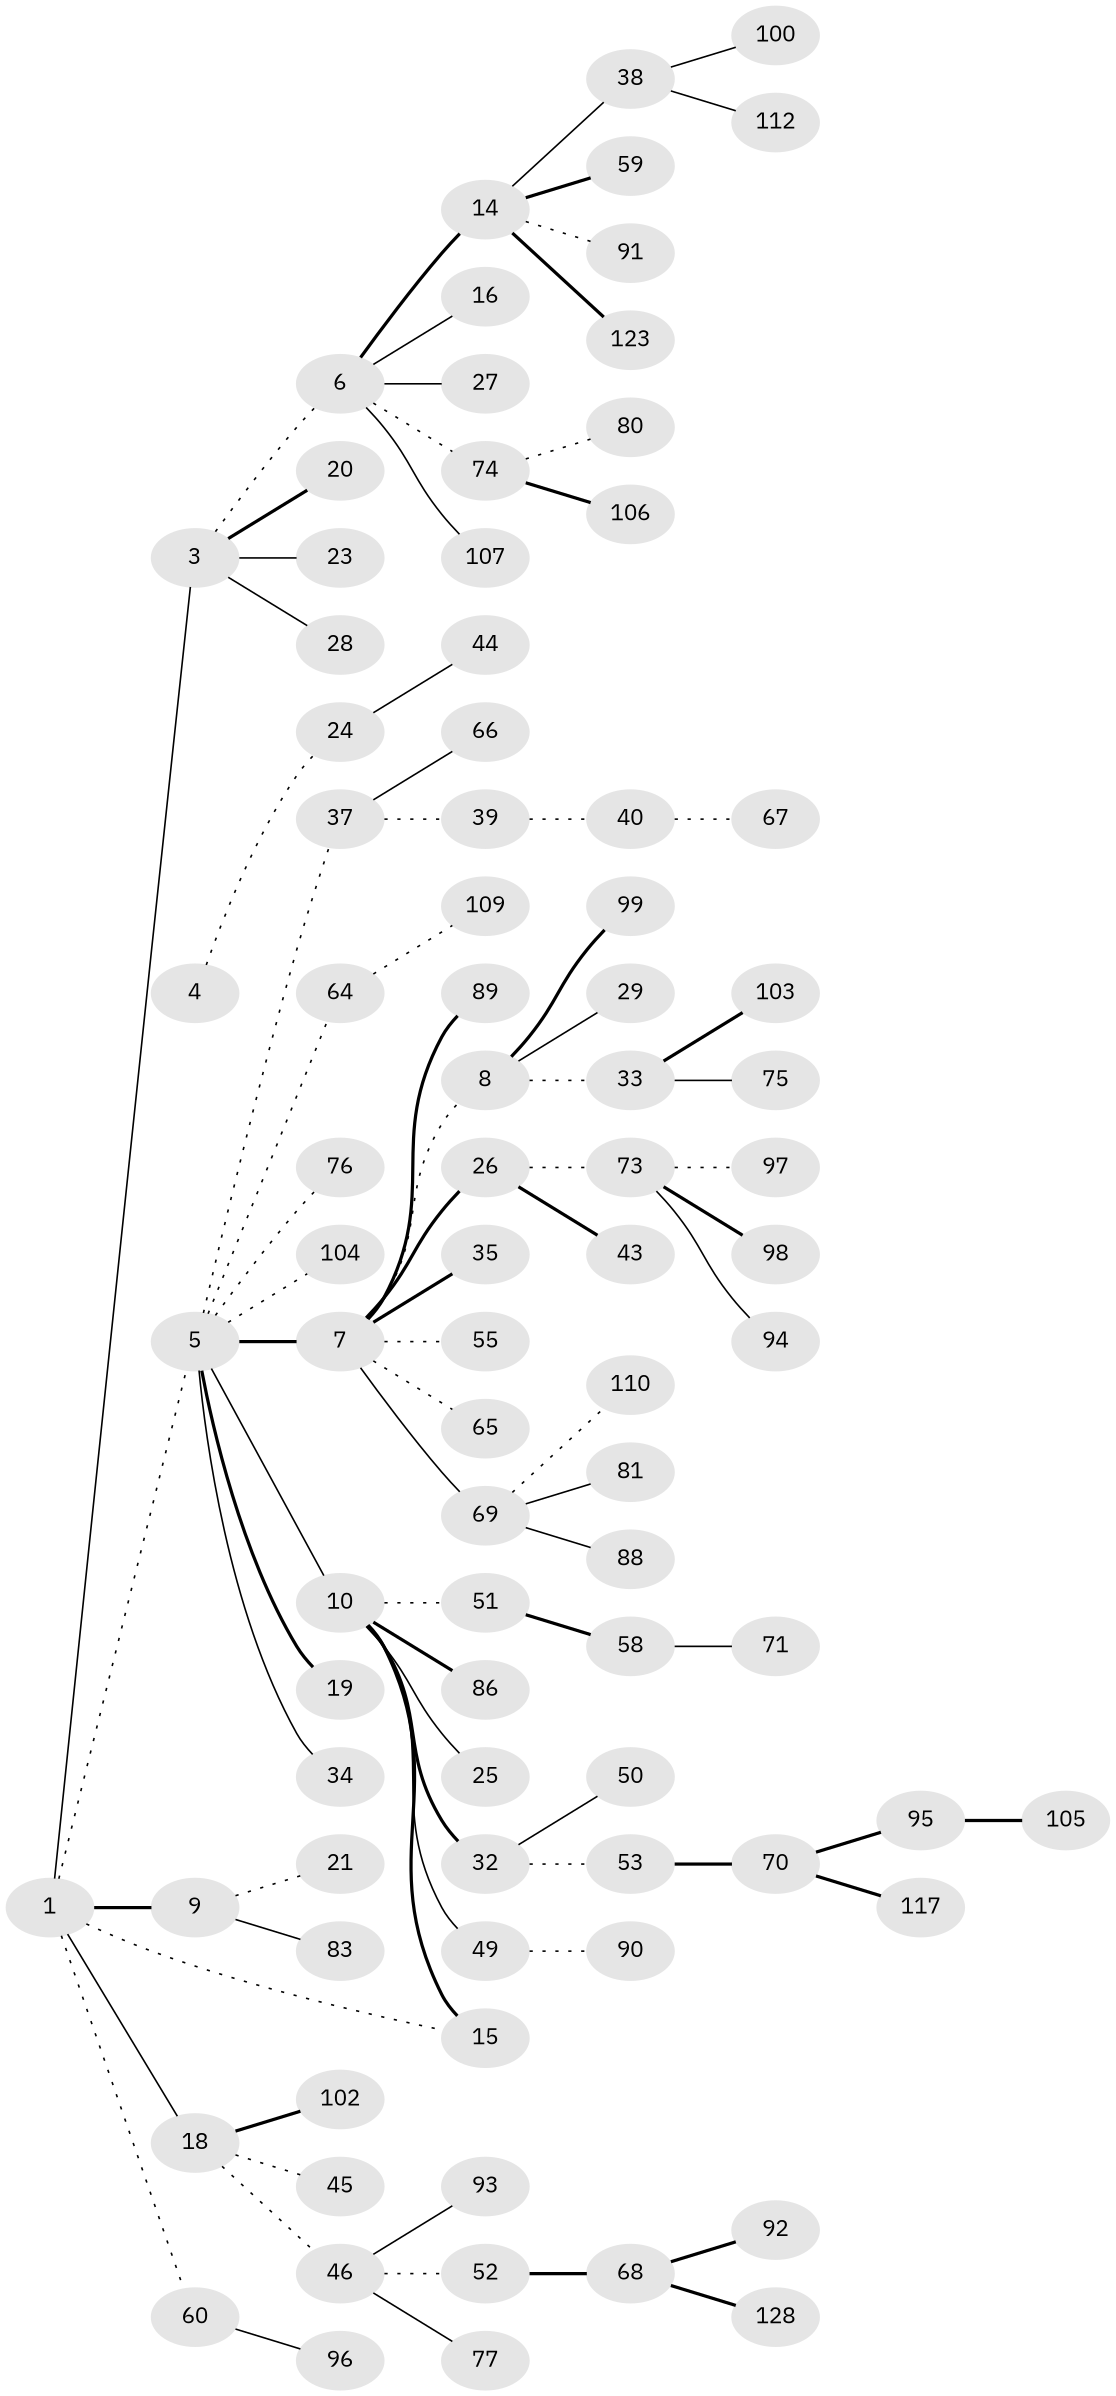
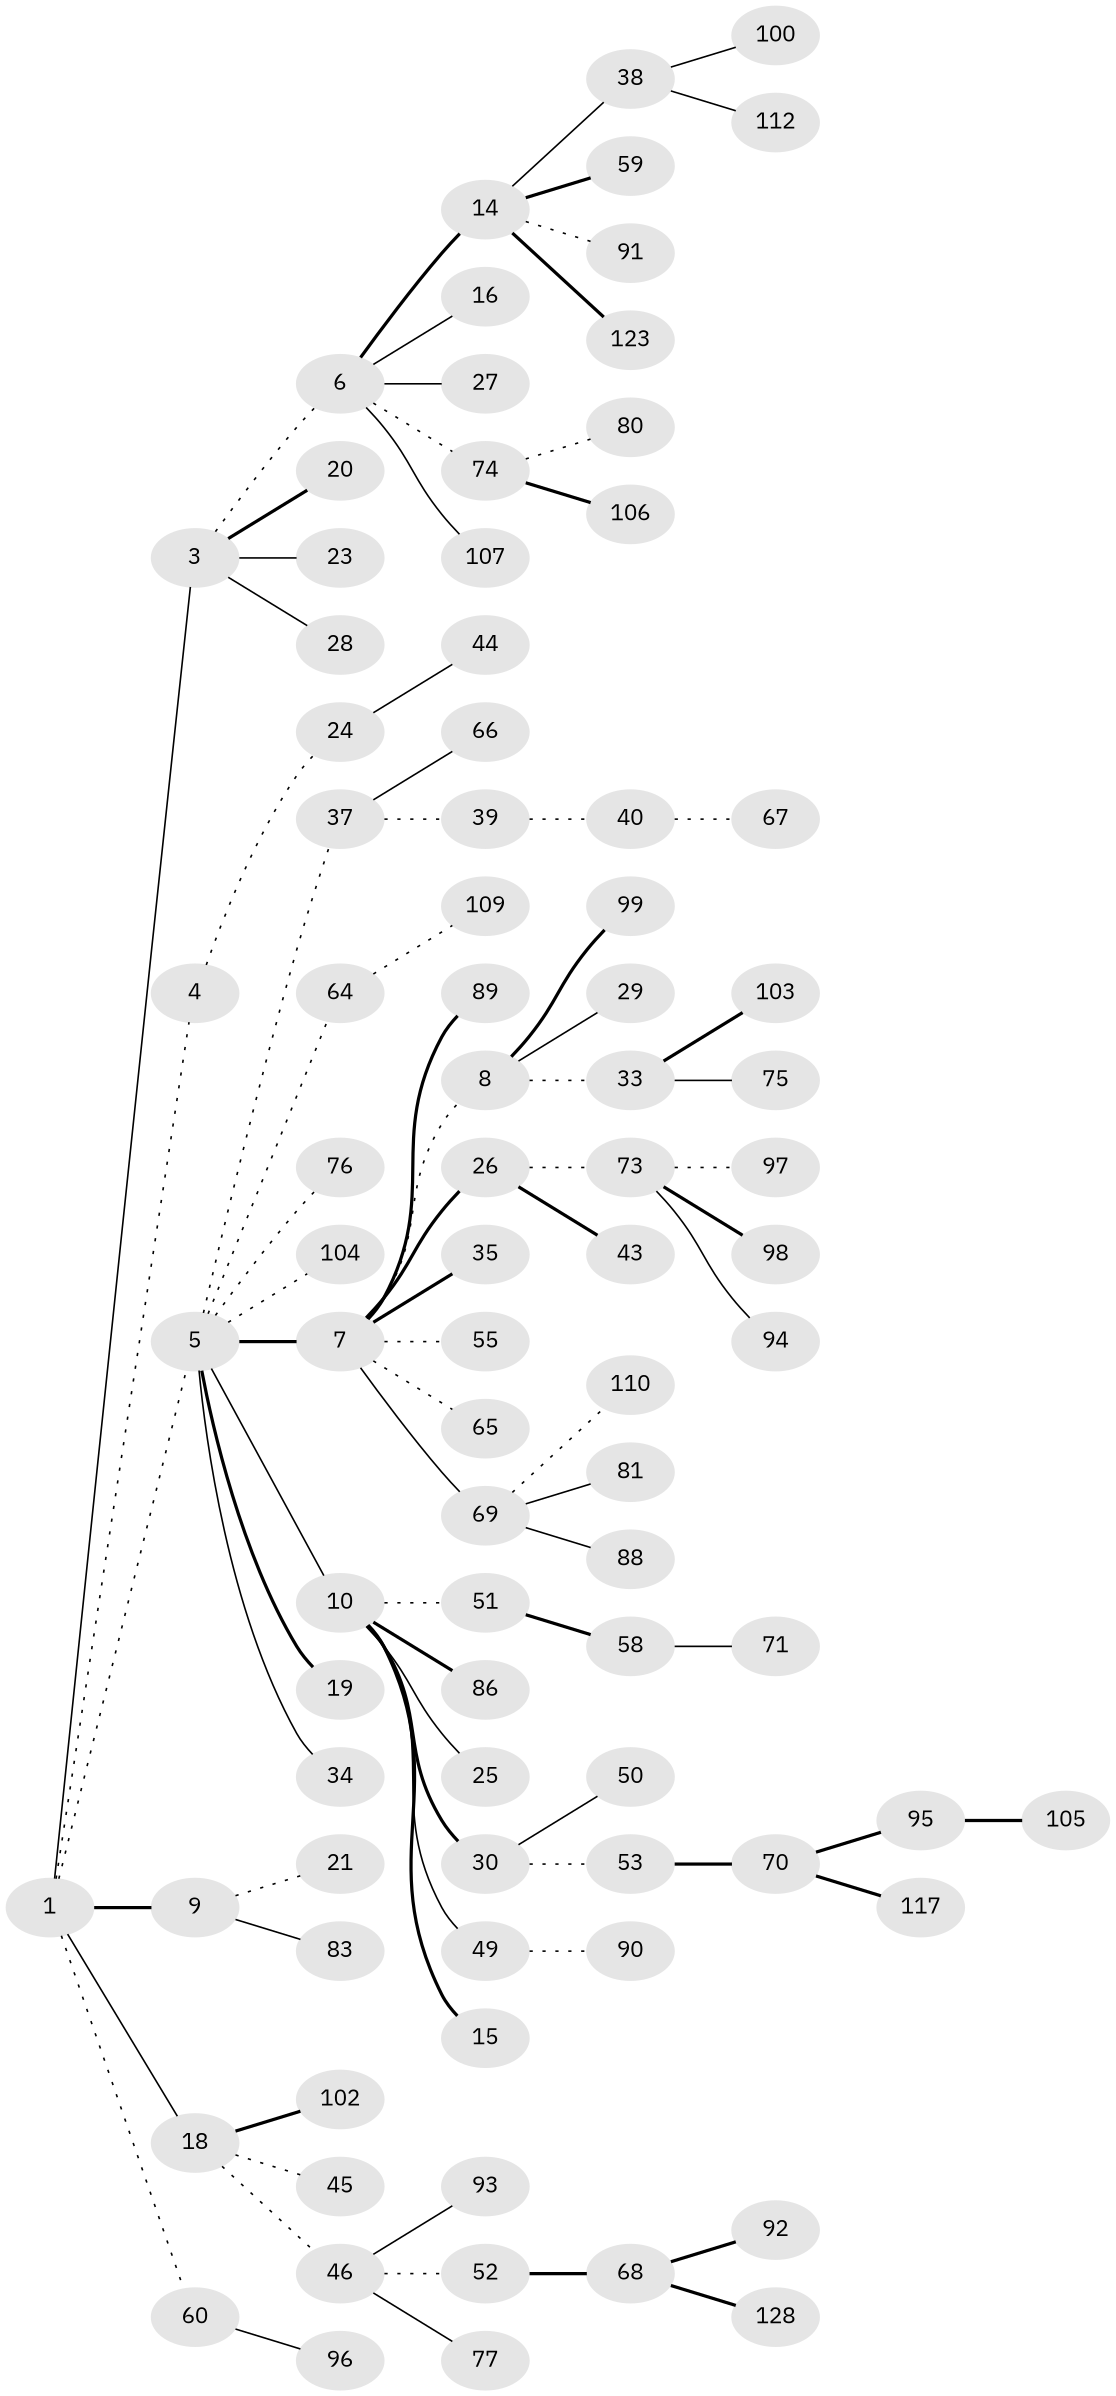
node "32": label "32" -> "30"
edge "1" -- "15": now "1" -- "4"
